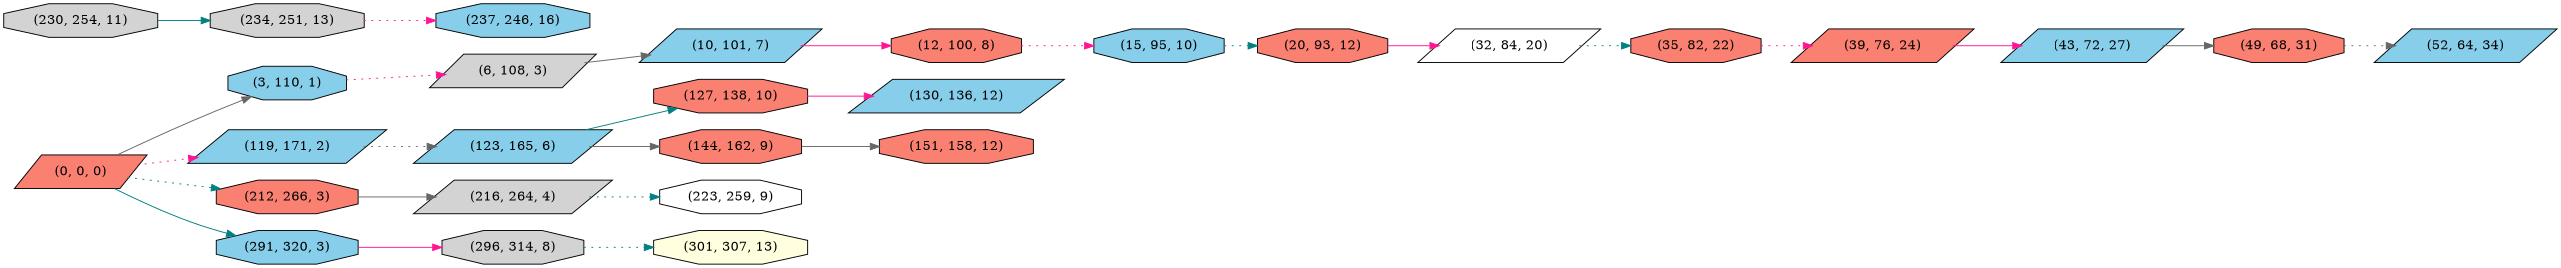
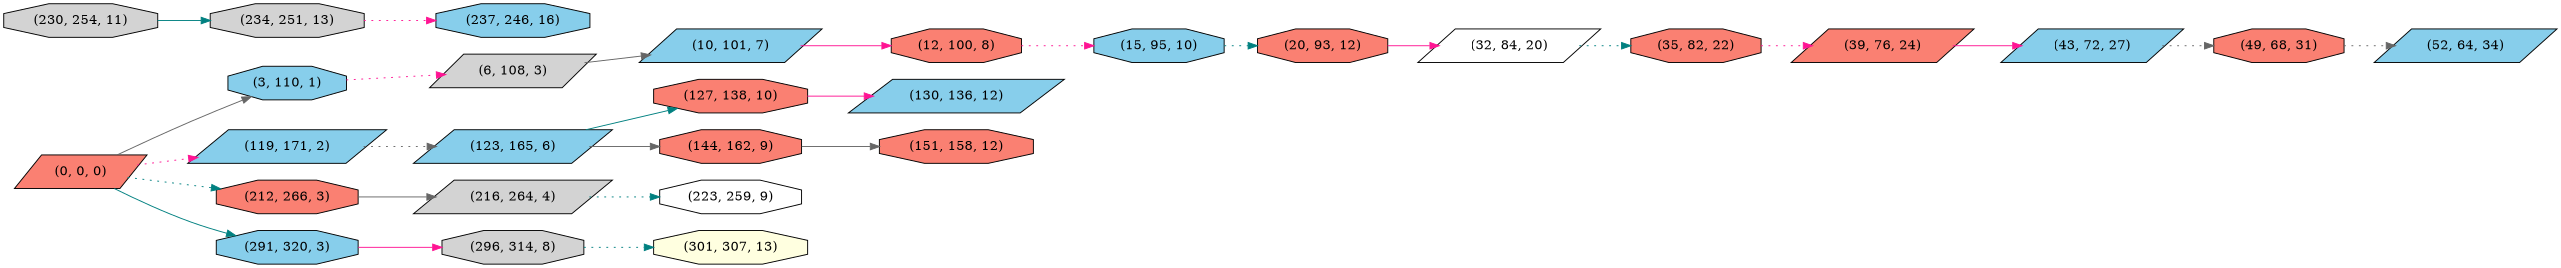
edge "(43, 72, 27)" -> "(49, 68, 31)": style solid -> dotted
